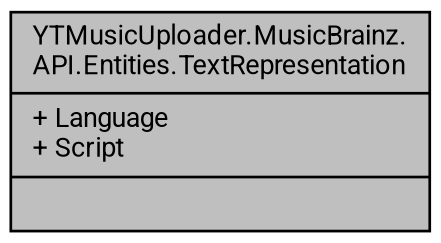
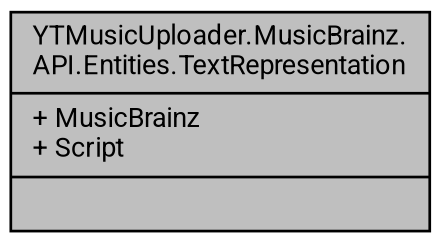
node "YTMusicUploader.MusicBrainz.": text "+ Language" -> "+ MusicBrainz"
